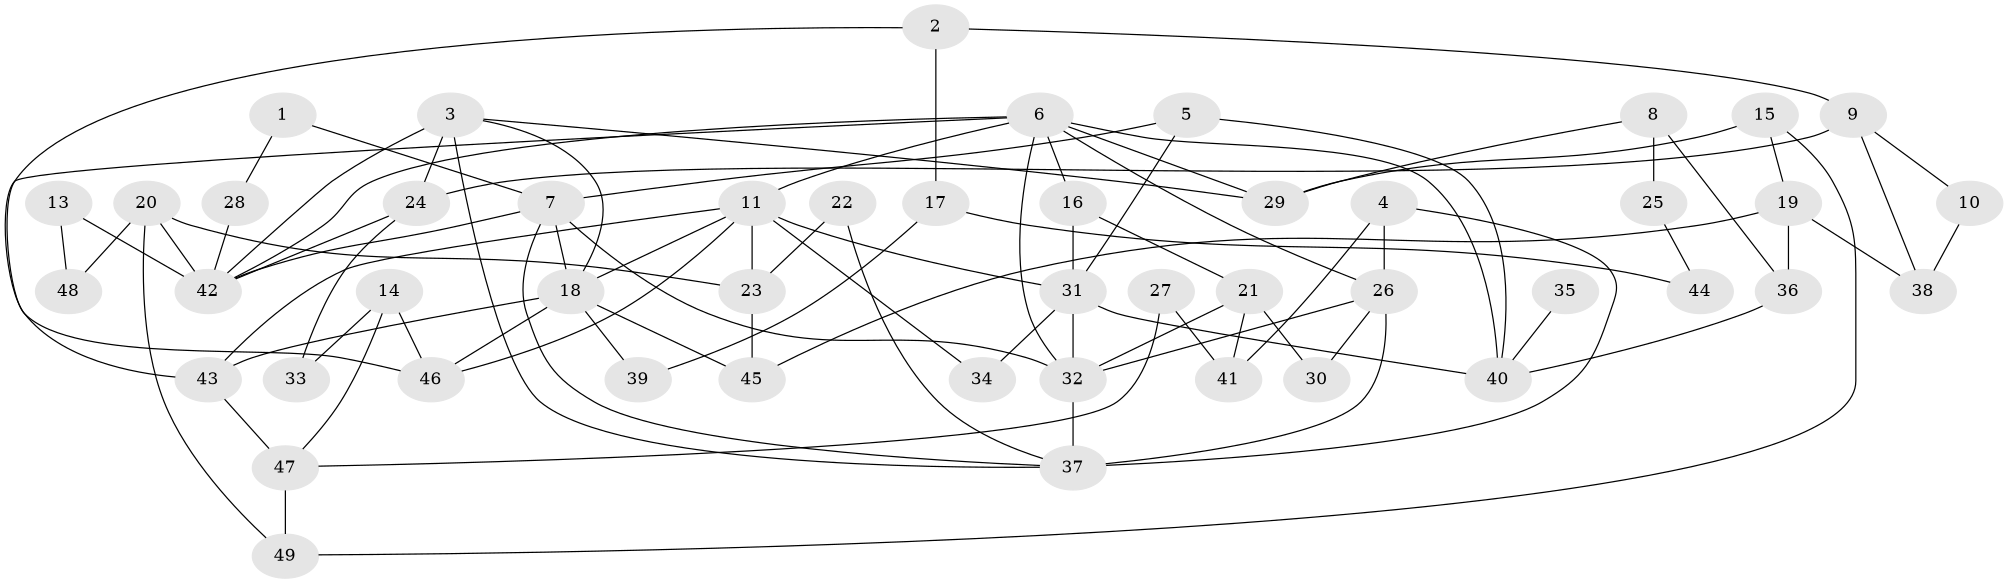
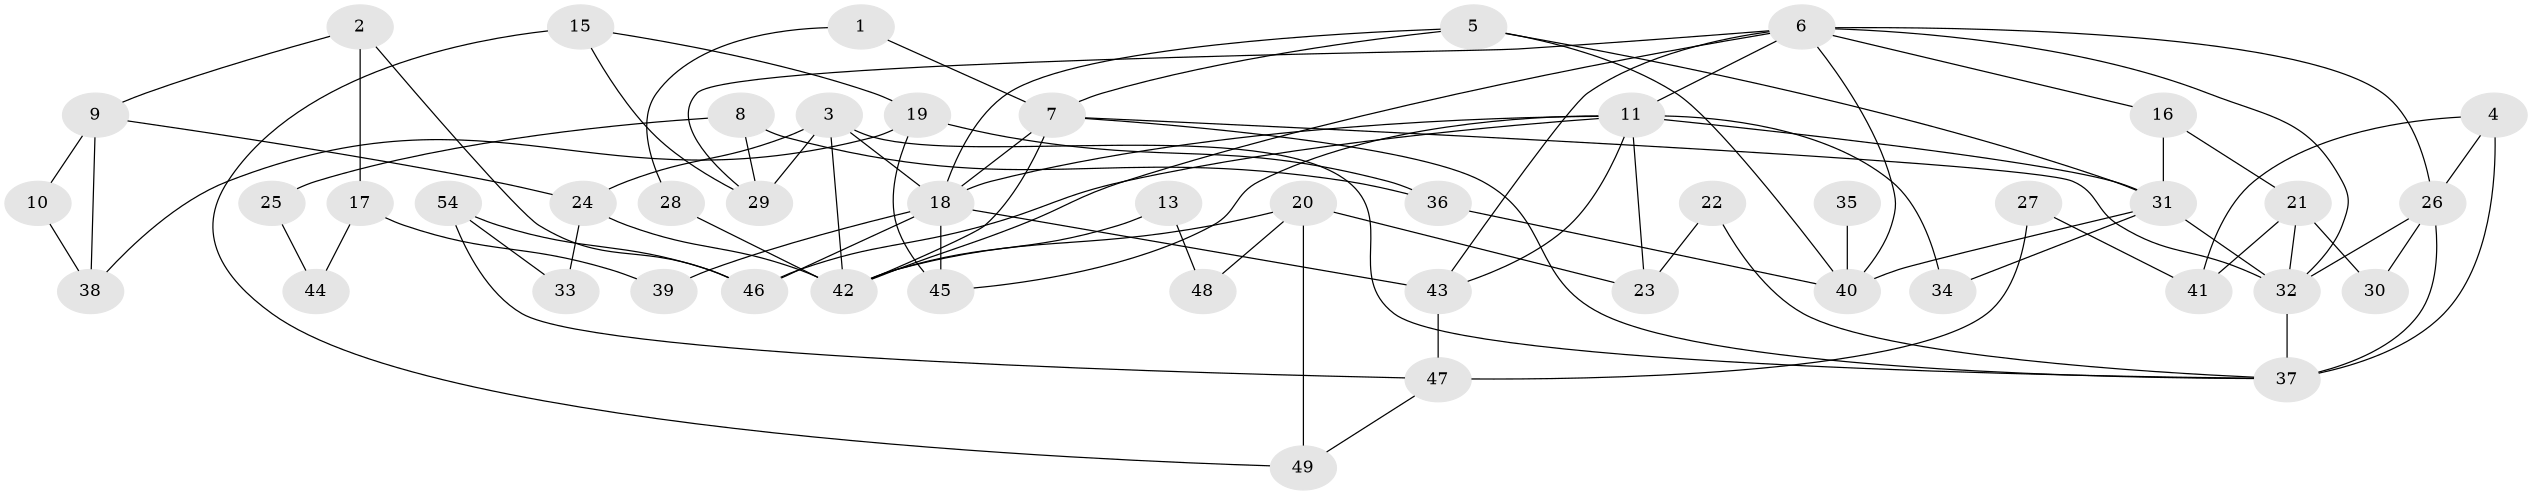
edge "5" -- "18": added
node "14": label "14" -> "54"
edge "23" -- "45": now "11" -- "45"
